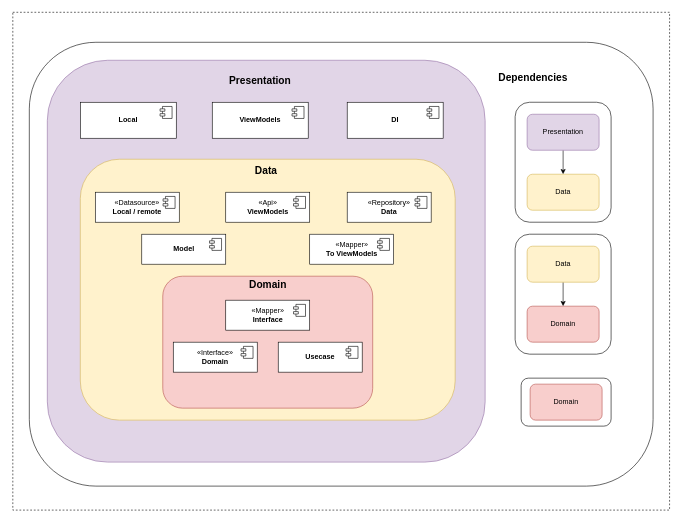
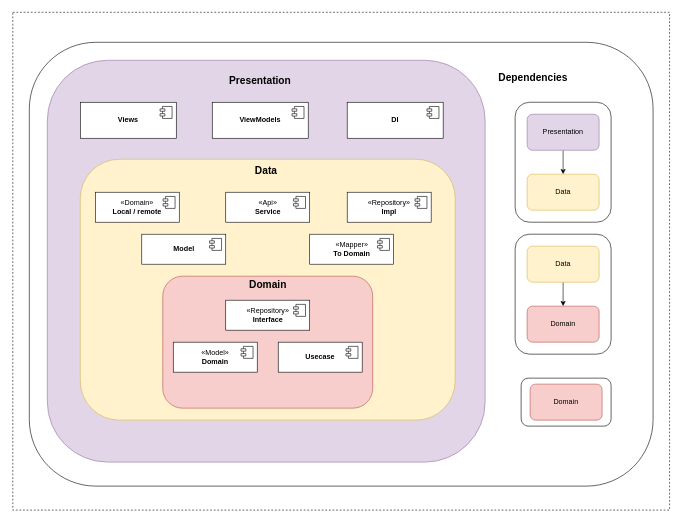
node "Local": label "Local" -> "Views"
node "«Datasource» Local / remote": label "«Datasource» Local / remote" -> "«Domain» Local / remote"
node "«Api» ViewModels": label "«Api» ViewModels" -> "«Api» Service"
node "«Repository» Data": label "«Repository» Data" -> "«Repository» Impl"
node "«Mapper» To ViewModels": label "«Mapper» To ViewModels" -> "«Mapper» To Domain"
node "«Mapper» Interface": label "«Mapper» Interface" -> "«Repository» Interface"
node "«Interface» Domain": label "«Interface» Domain" -> "«Model» Domain"
